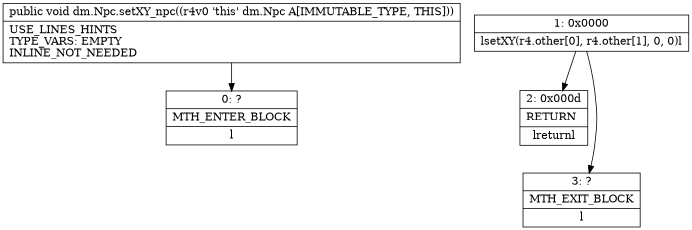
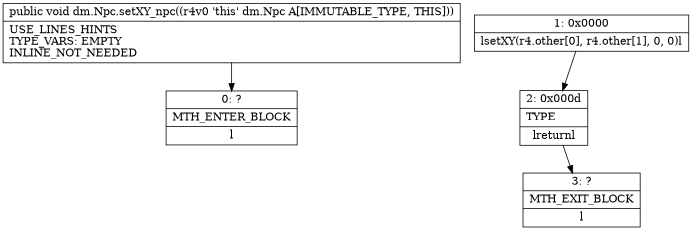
edge "1: 0x0000" -> "3: ?": now "2: 0x000d" -> "3: ?"
node "2: 0x000d": text "RETURN" -> "TYPE"
